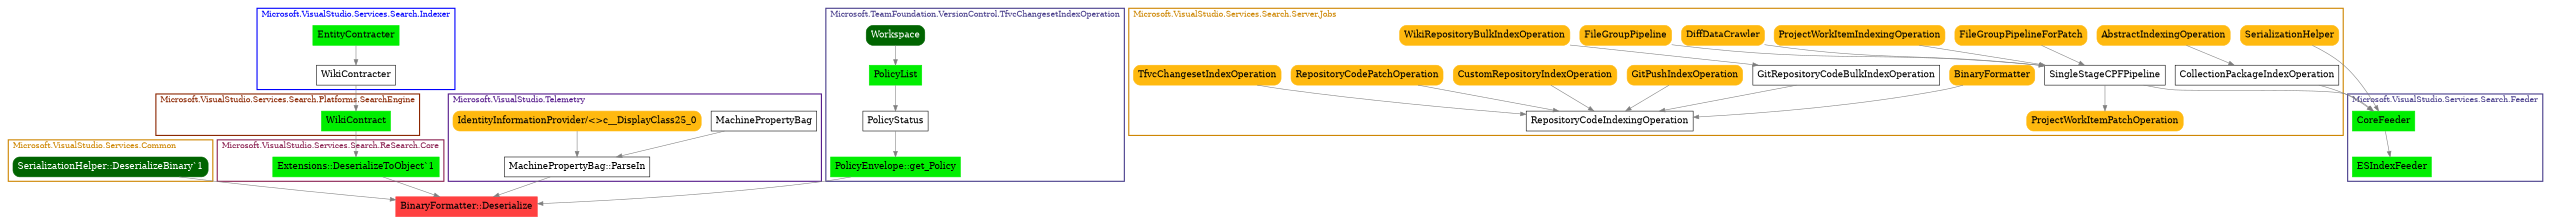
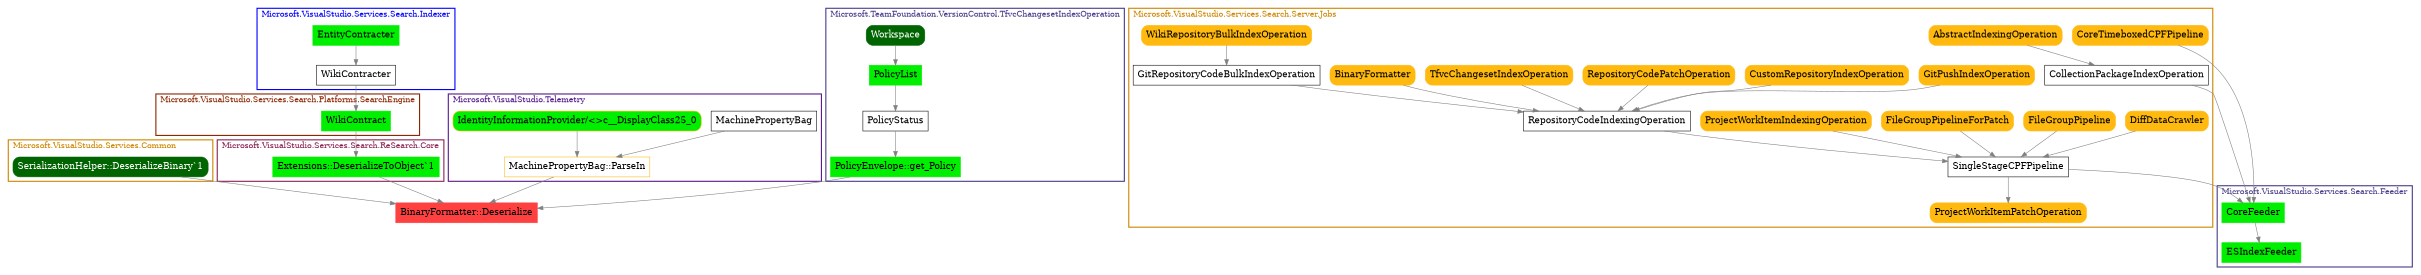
node "SerializationHelper": label "SerializationHelper" -> "CoreTimeboxedCPFPipeline"
node "IdentityInformationProvider/<>c__DisplayClass25_0": fillcolor darkgoldenrod1 -> green2
edge "RepositoryCodeIndexingOperation" -> "SingleStageCPFPipeline": added
node "MachinePropertyBag::ParseIn": color black -> darkgoldenrod1
